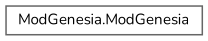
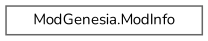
node "ModGenesia.ModGenesia": label "ModGenesia.ModGenesia" -> "ModGenesia.ModInfo"
